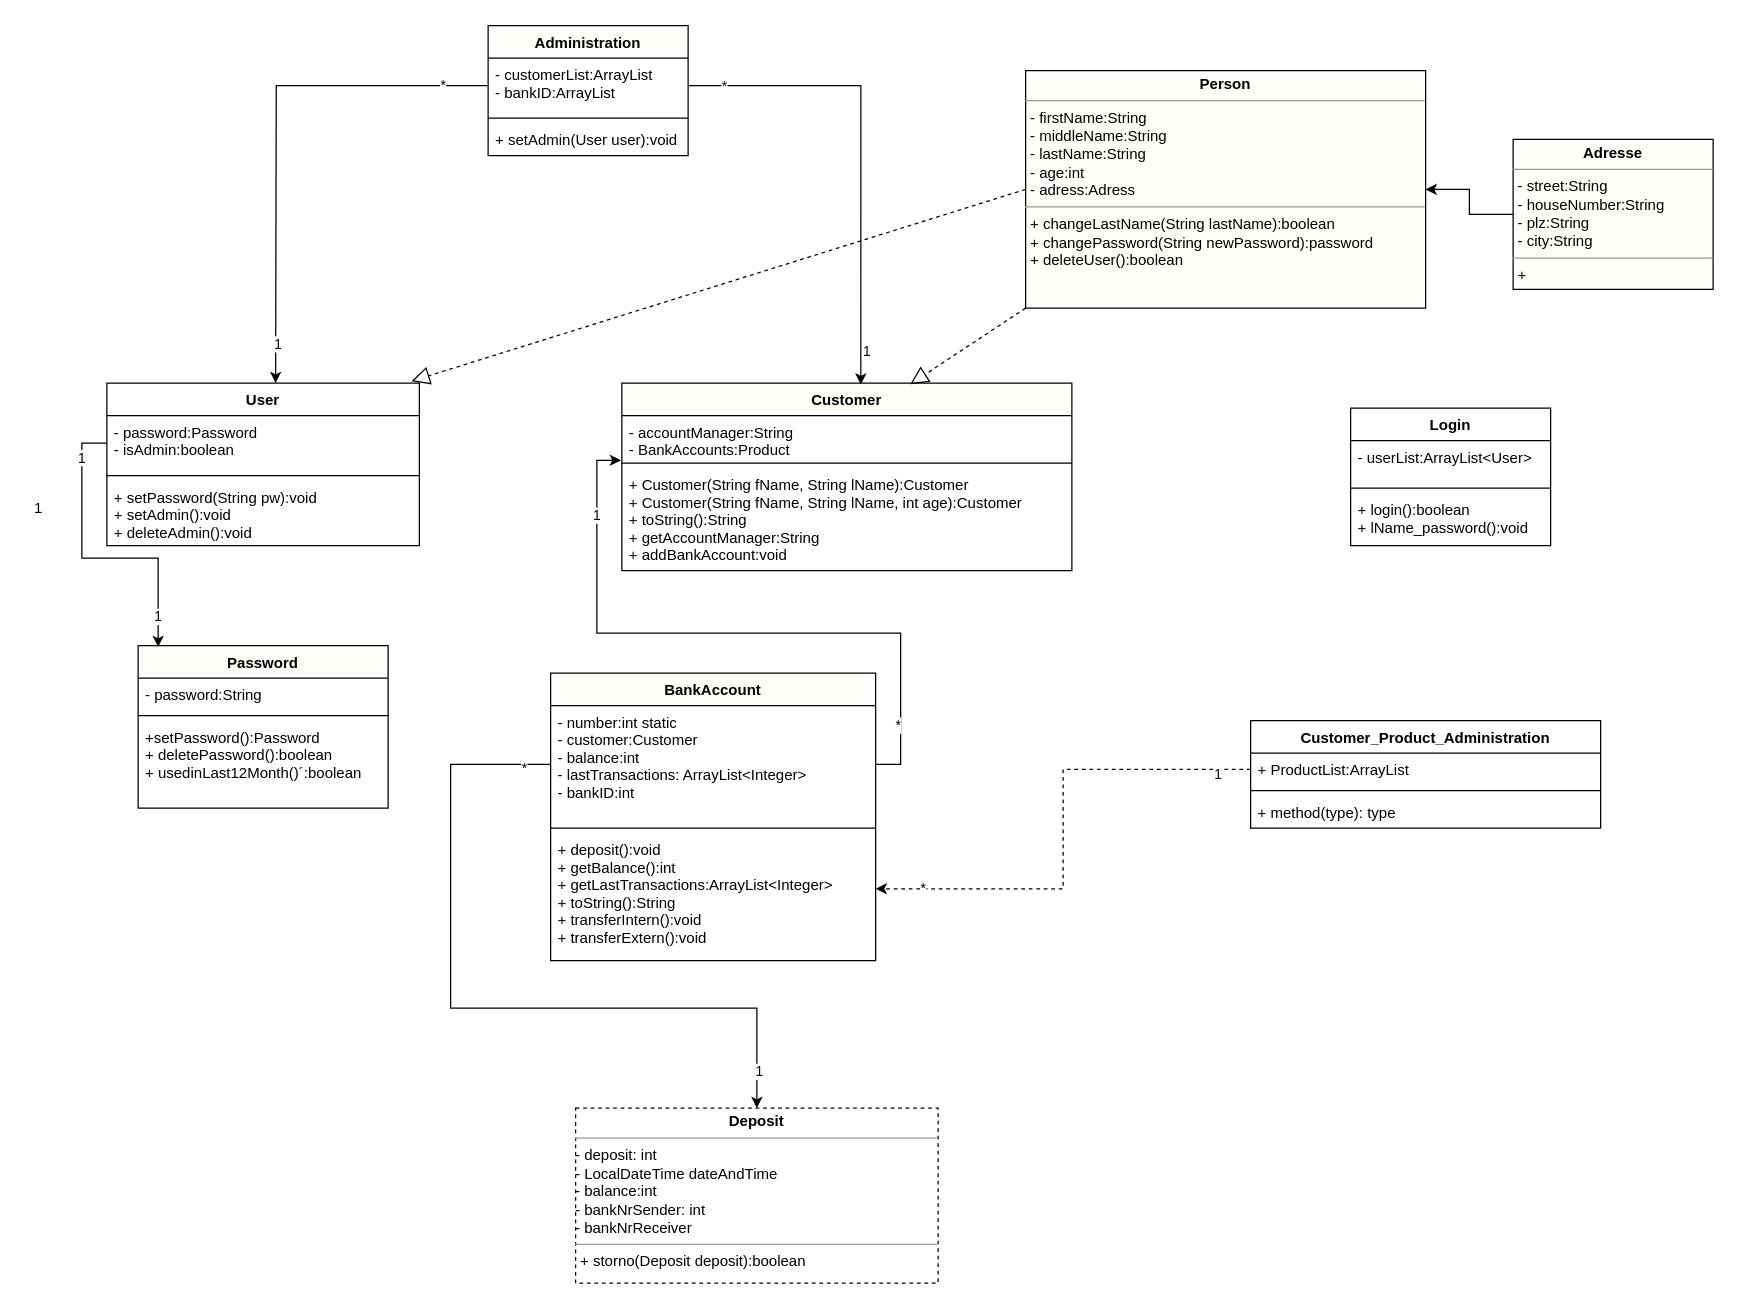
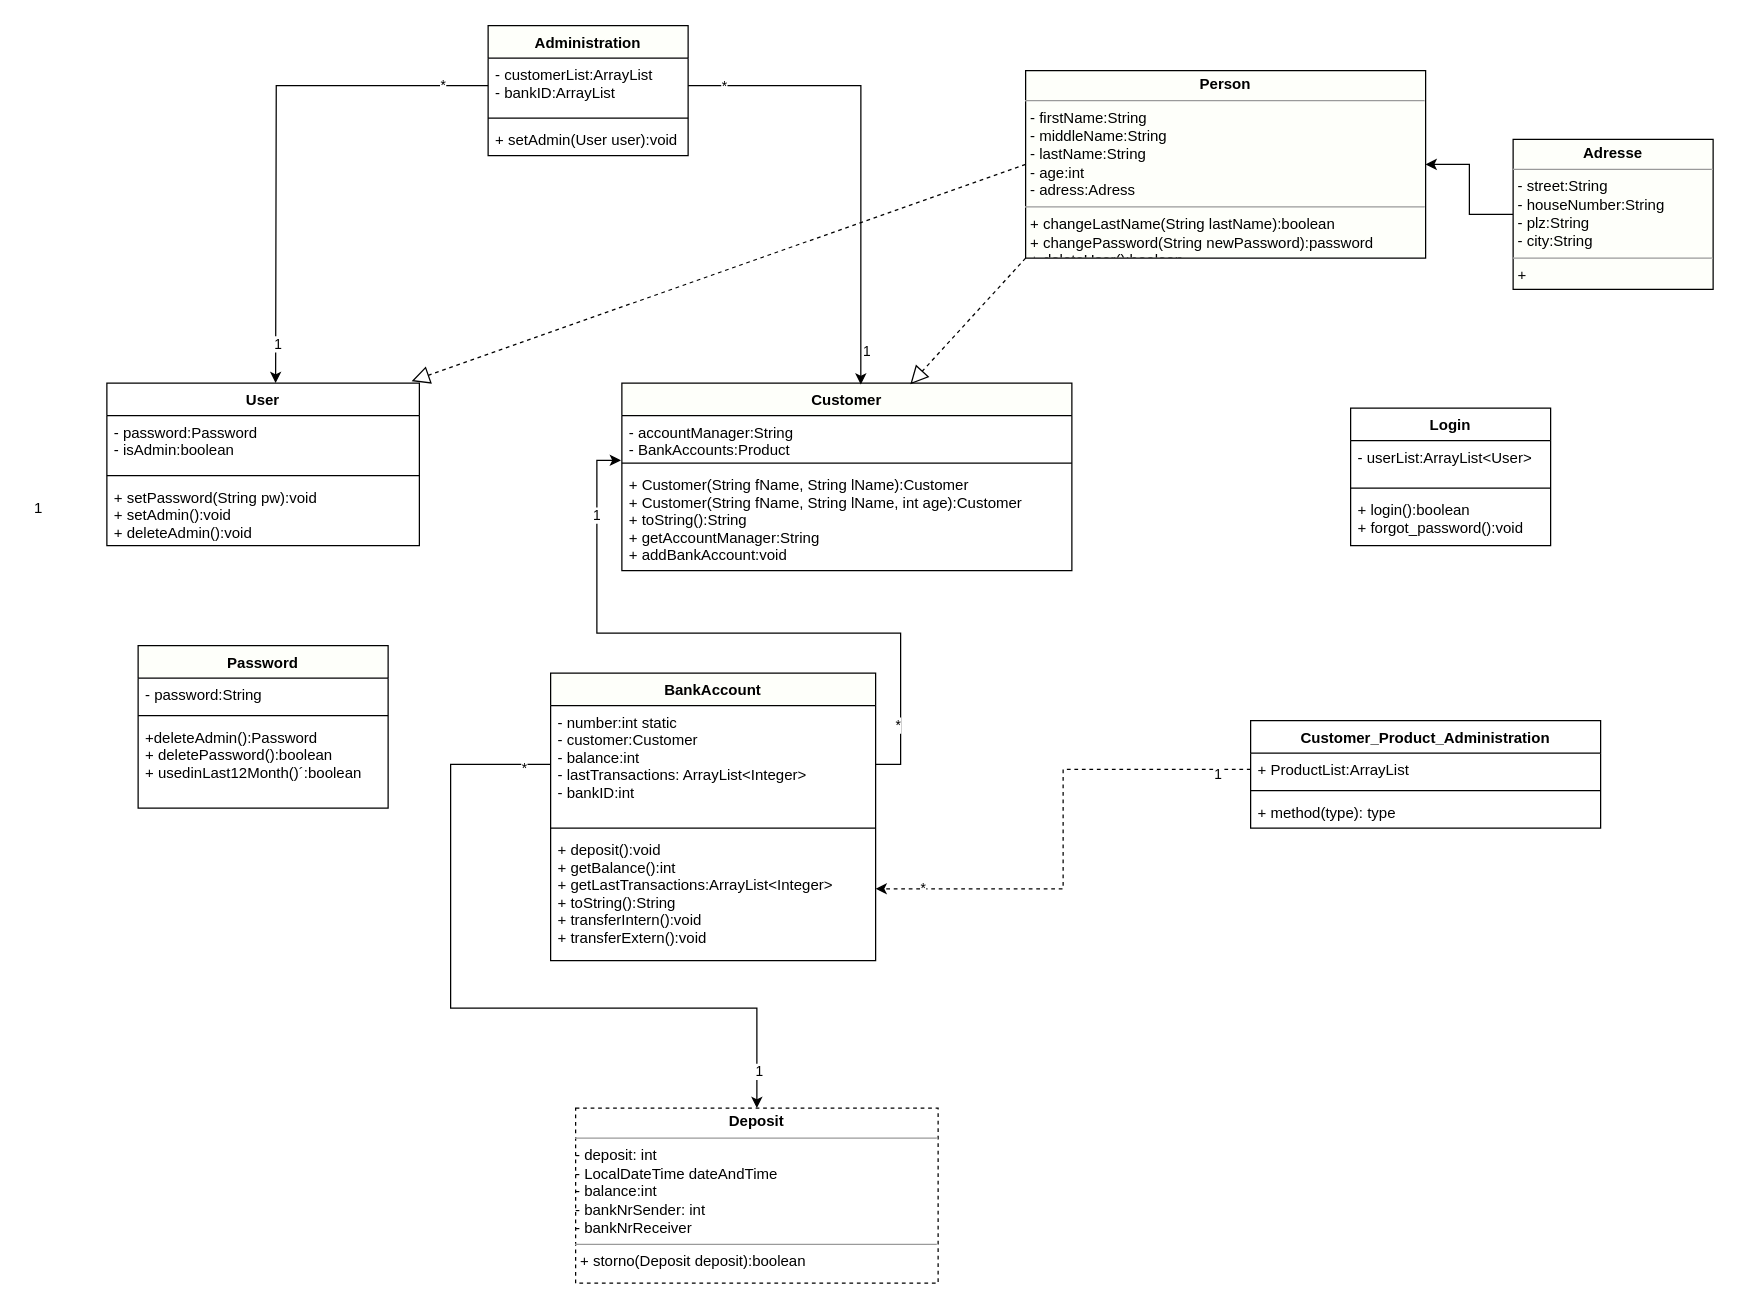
node "Person - firstName:String - middleName:String - lastName:String - age:int - adress:Adress + changeLastName(String lastName):boolean + changePassword(String newPassword):password + deleteUser():boolean": size 400x238 -> 400x188
node "+ login():boolean + lName_password():void": label "+ login():boolean + lName_password():void" -> "+ login():boolean + forgot_password():void"
edge "- password:Password - isAdmin:boolean" -> "Password": removed, labels "1", "1"
node "+setPassword():Password + deletePassword():boolean + usedinLast12Month()´:boolean": label "+setPassword():Password + deletePassword():boolean + usedinLast12Month()´:boolean" -> "+deleteAdmin():Password + deletePassword():boolean + usedinLast12Month()´:boolean"
